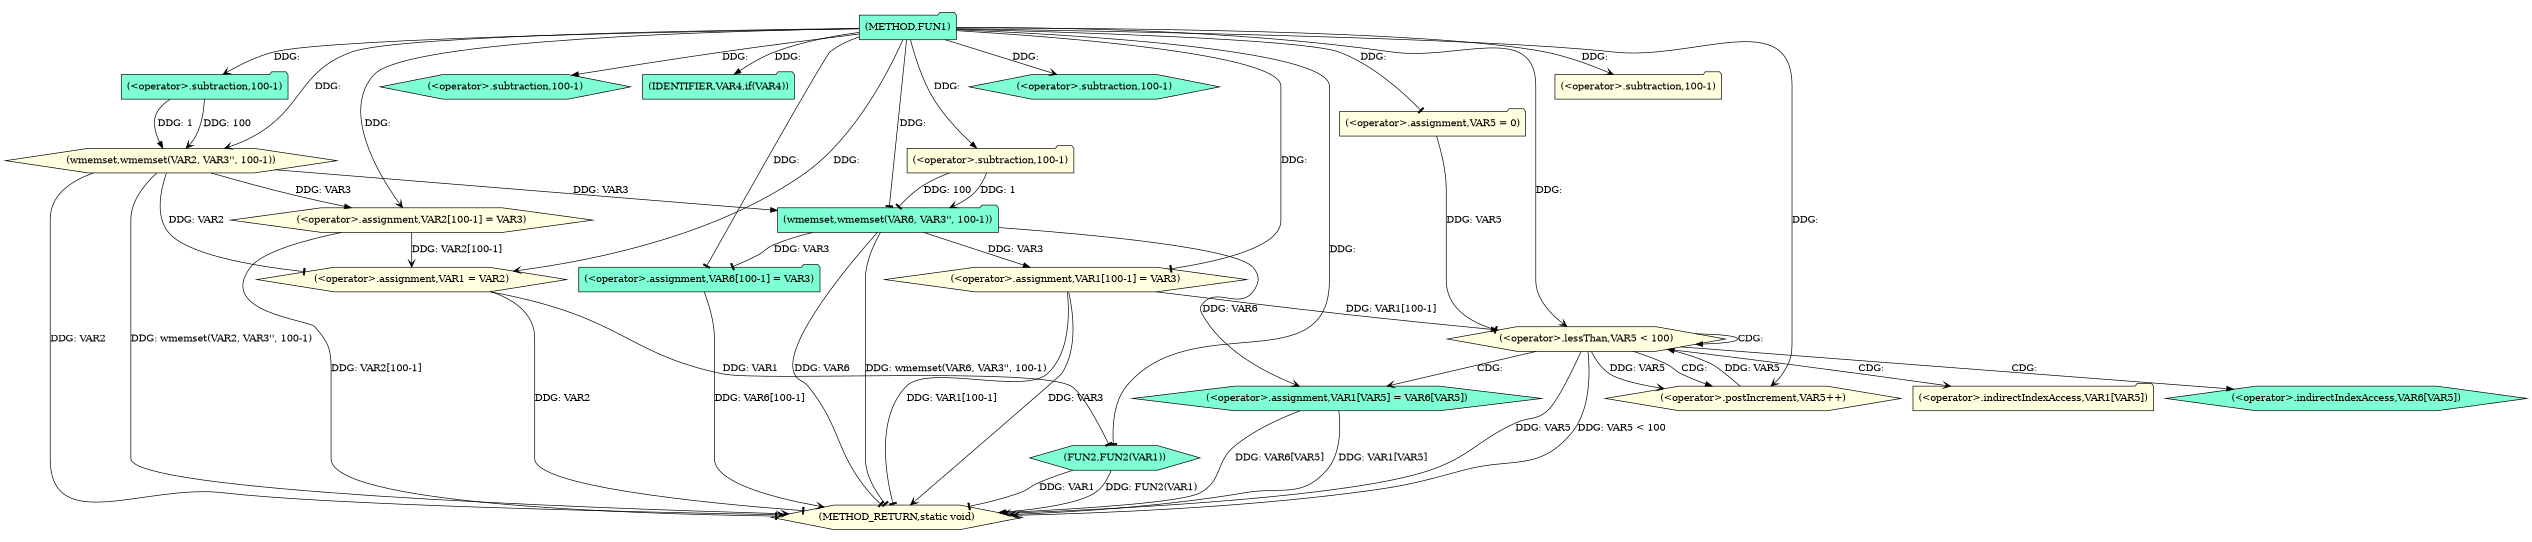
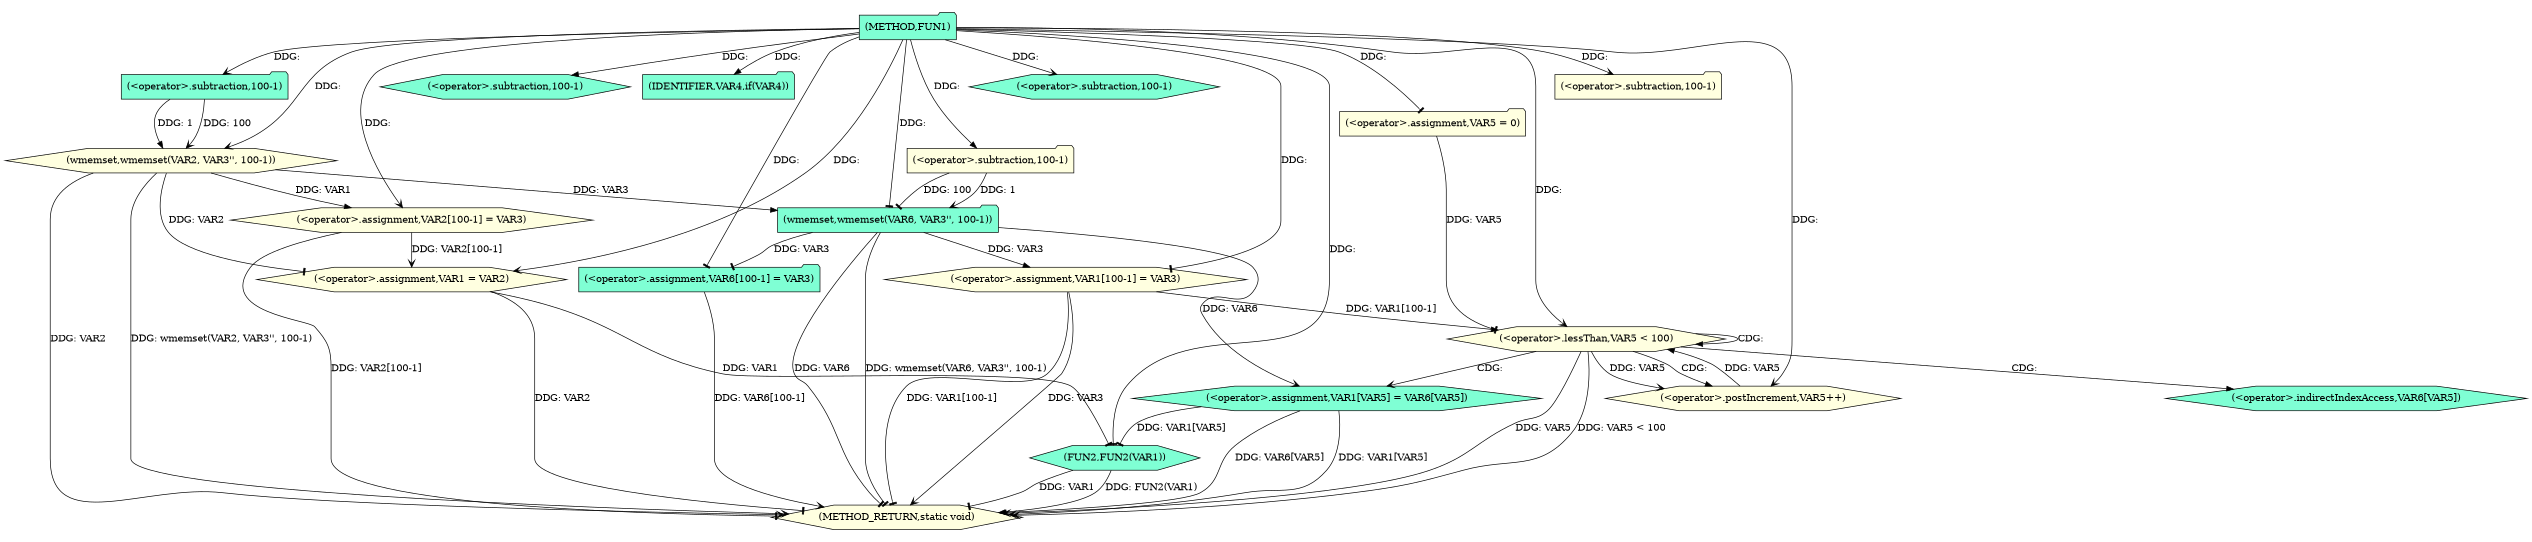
edge "(wmemset,wmemset(VAR2, VAR3'', 100-1))" -> "(<operator>.assignment,VAR2[100-1] = VAR3)": label "DDG: VAR3" -> "DDG: VAR1"
node "(<operator>.indirectIndexAccess,VAR1[VAR5])": removed
edge "(<operator>.assignment,VAR1[VAR5] = VAR6[VAR5])" -> "(FUN2,FUN2(VAR1))": added, label "DDG: VAR1[VAR5]"
